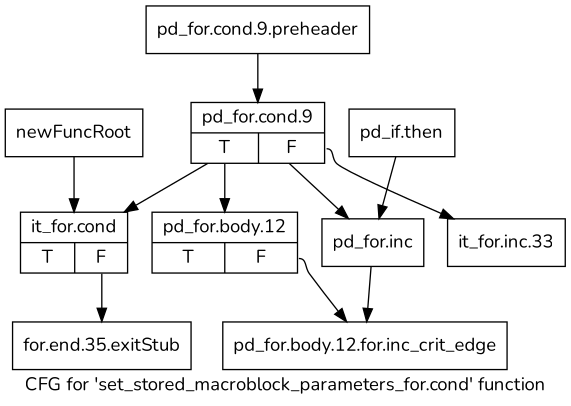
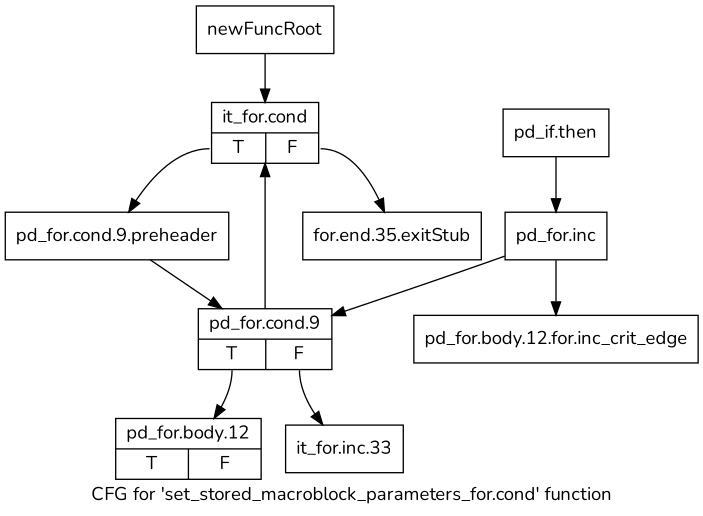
edge "it_for.cond" -> "pd_for.cond.9.preheader": added
edge "pd_for.cond.9" -> "pd_for.inc": reversed
edge "pd_for.body.12" -> "pd_for.body.12.for.inc_crit_edge": removed
